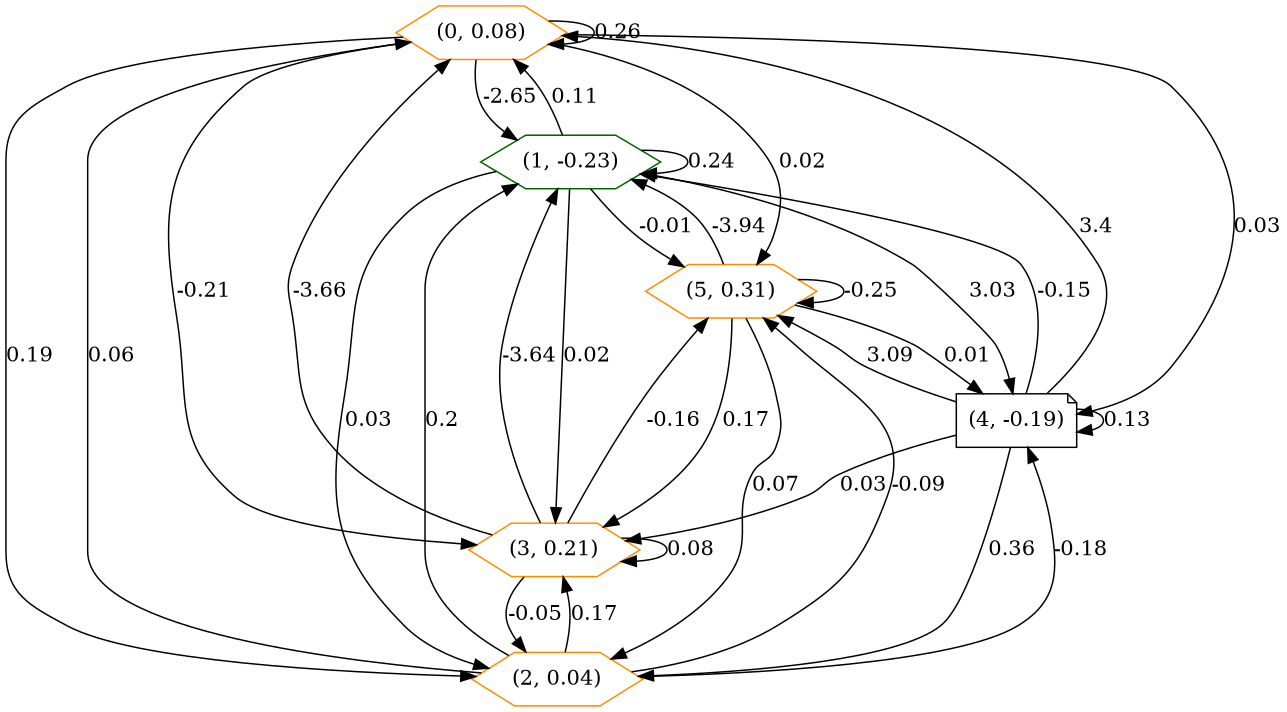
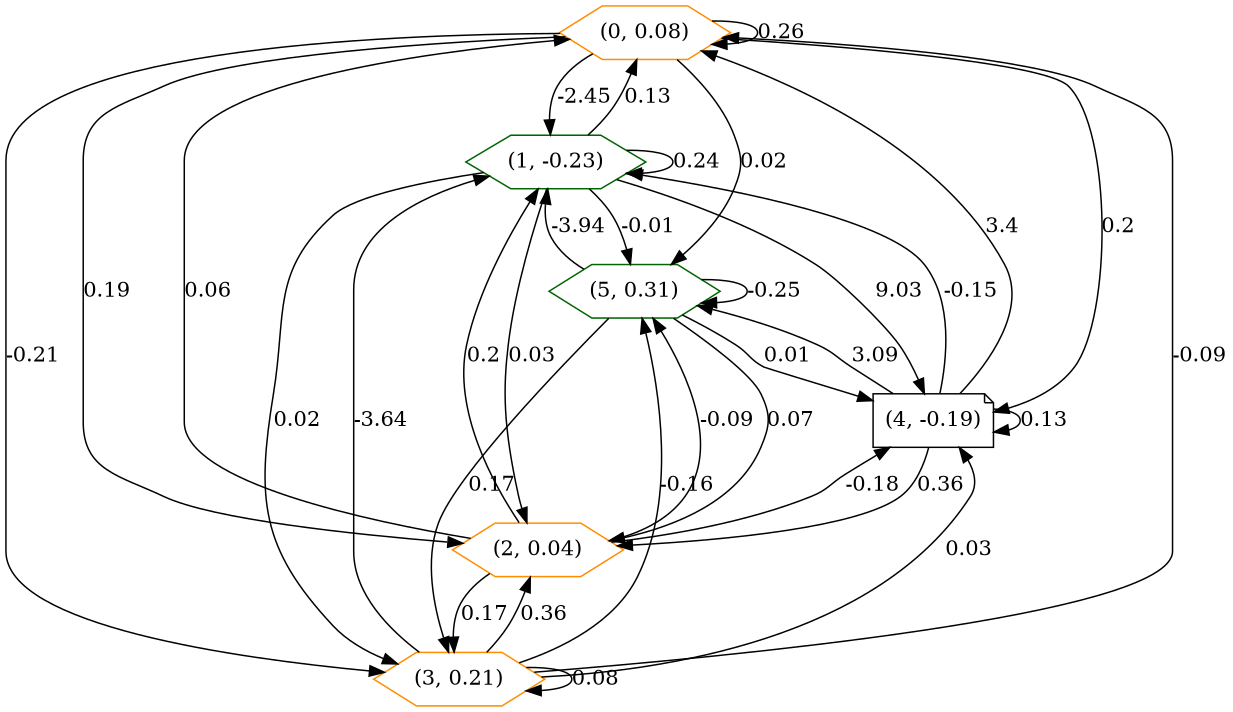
edge "(0, 0.08)" -> "(1, -0.23)": label "-2.65" -> "-2.45"
edge "(1, -0.23)" -> "(0, 0.08)": label "0.11" -> "0.13"
edge "(0, 0.08)" -> "(4, -0.19)": label "0.03" -> "0.2"
edge "(3, 0.21)" -> "(0, 0.08)": label "-3.66" -> "-0.09"
node "(5, 0.31)": color darkorange -> darkgreen
edge "(1, -0.23)" -> "(4, -0.19)": label "3.03" -> "9.03"
edge "(4, -0.19)" -> "(3, 0.21)": reversed
edge "(3, 0.21)" -> "(2, 0.04)": label "-0.05" -> "0.36"
